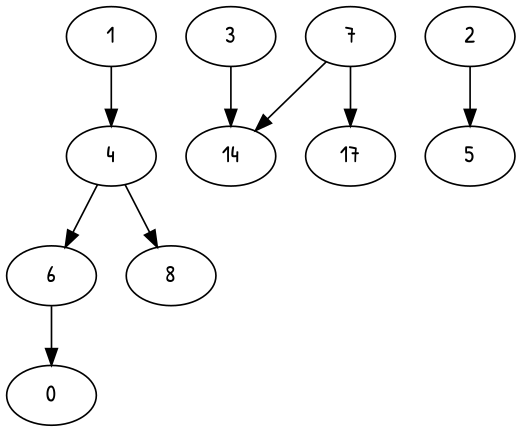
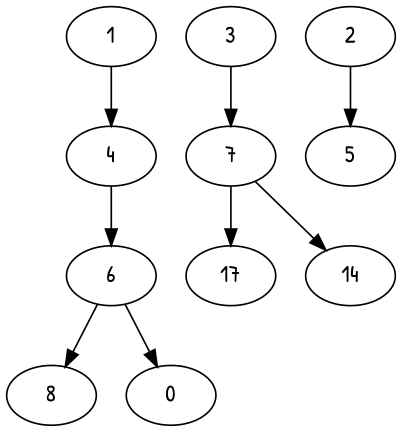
edge "3" -> "14": now "3" -> "7"
edge "4" -> "8": now "6" -> "8"
